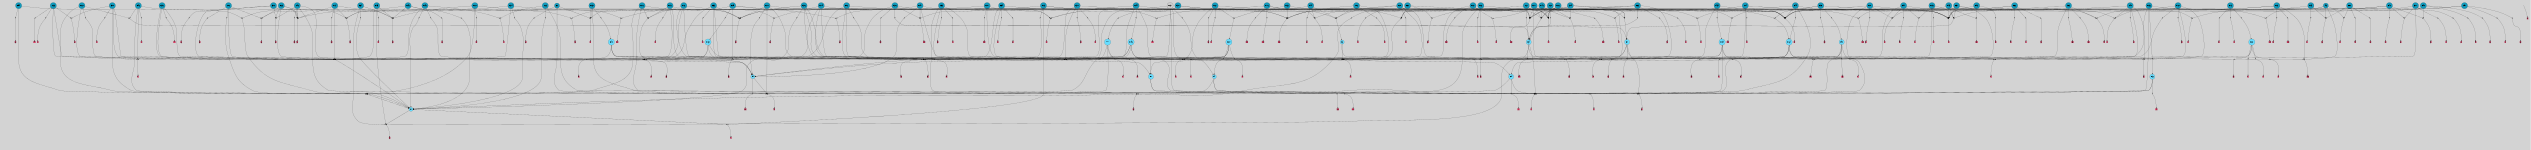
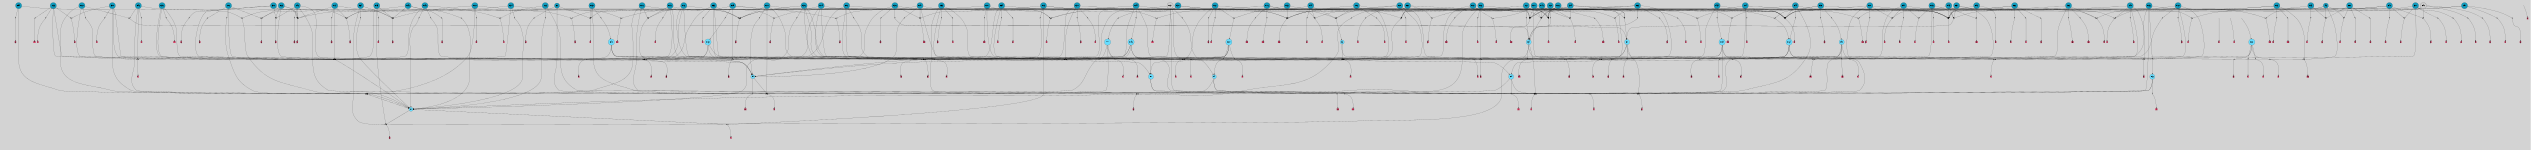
node "T213": removed
node "T292": fillcolor #1199bb -> #cccccc
